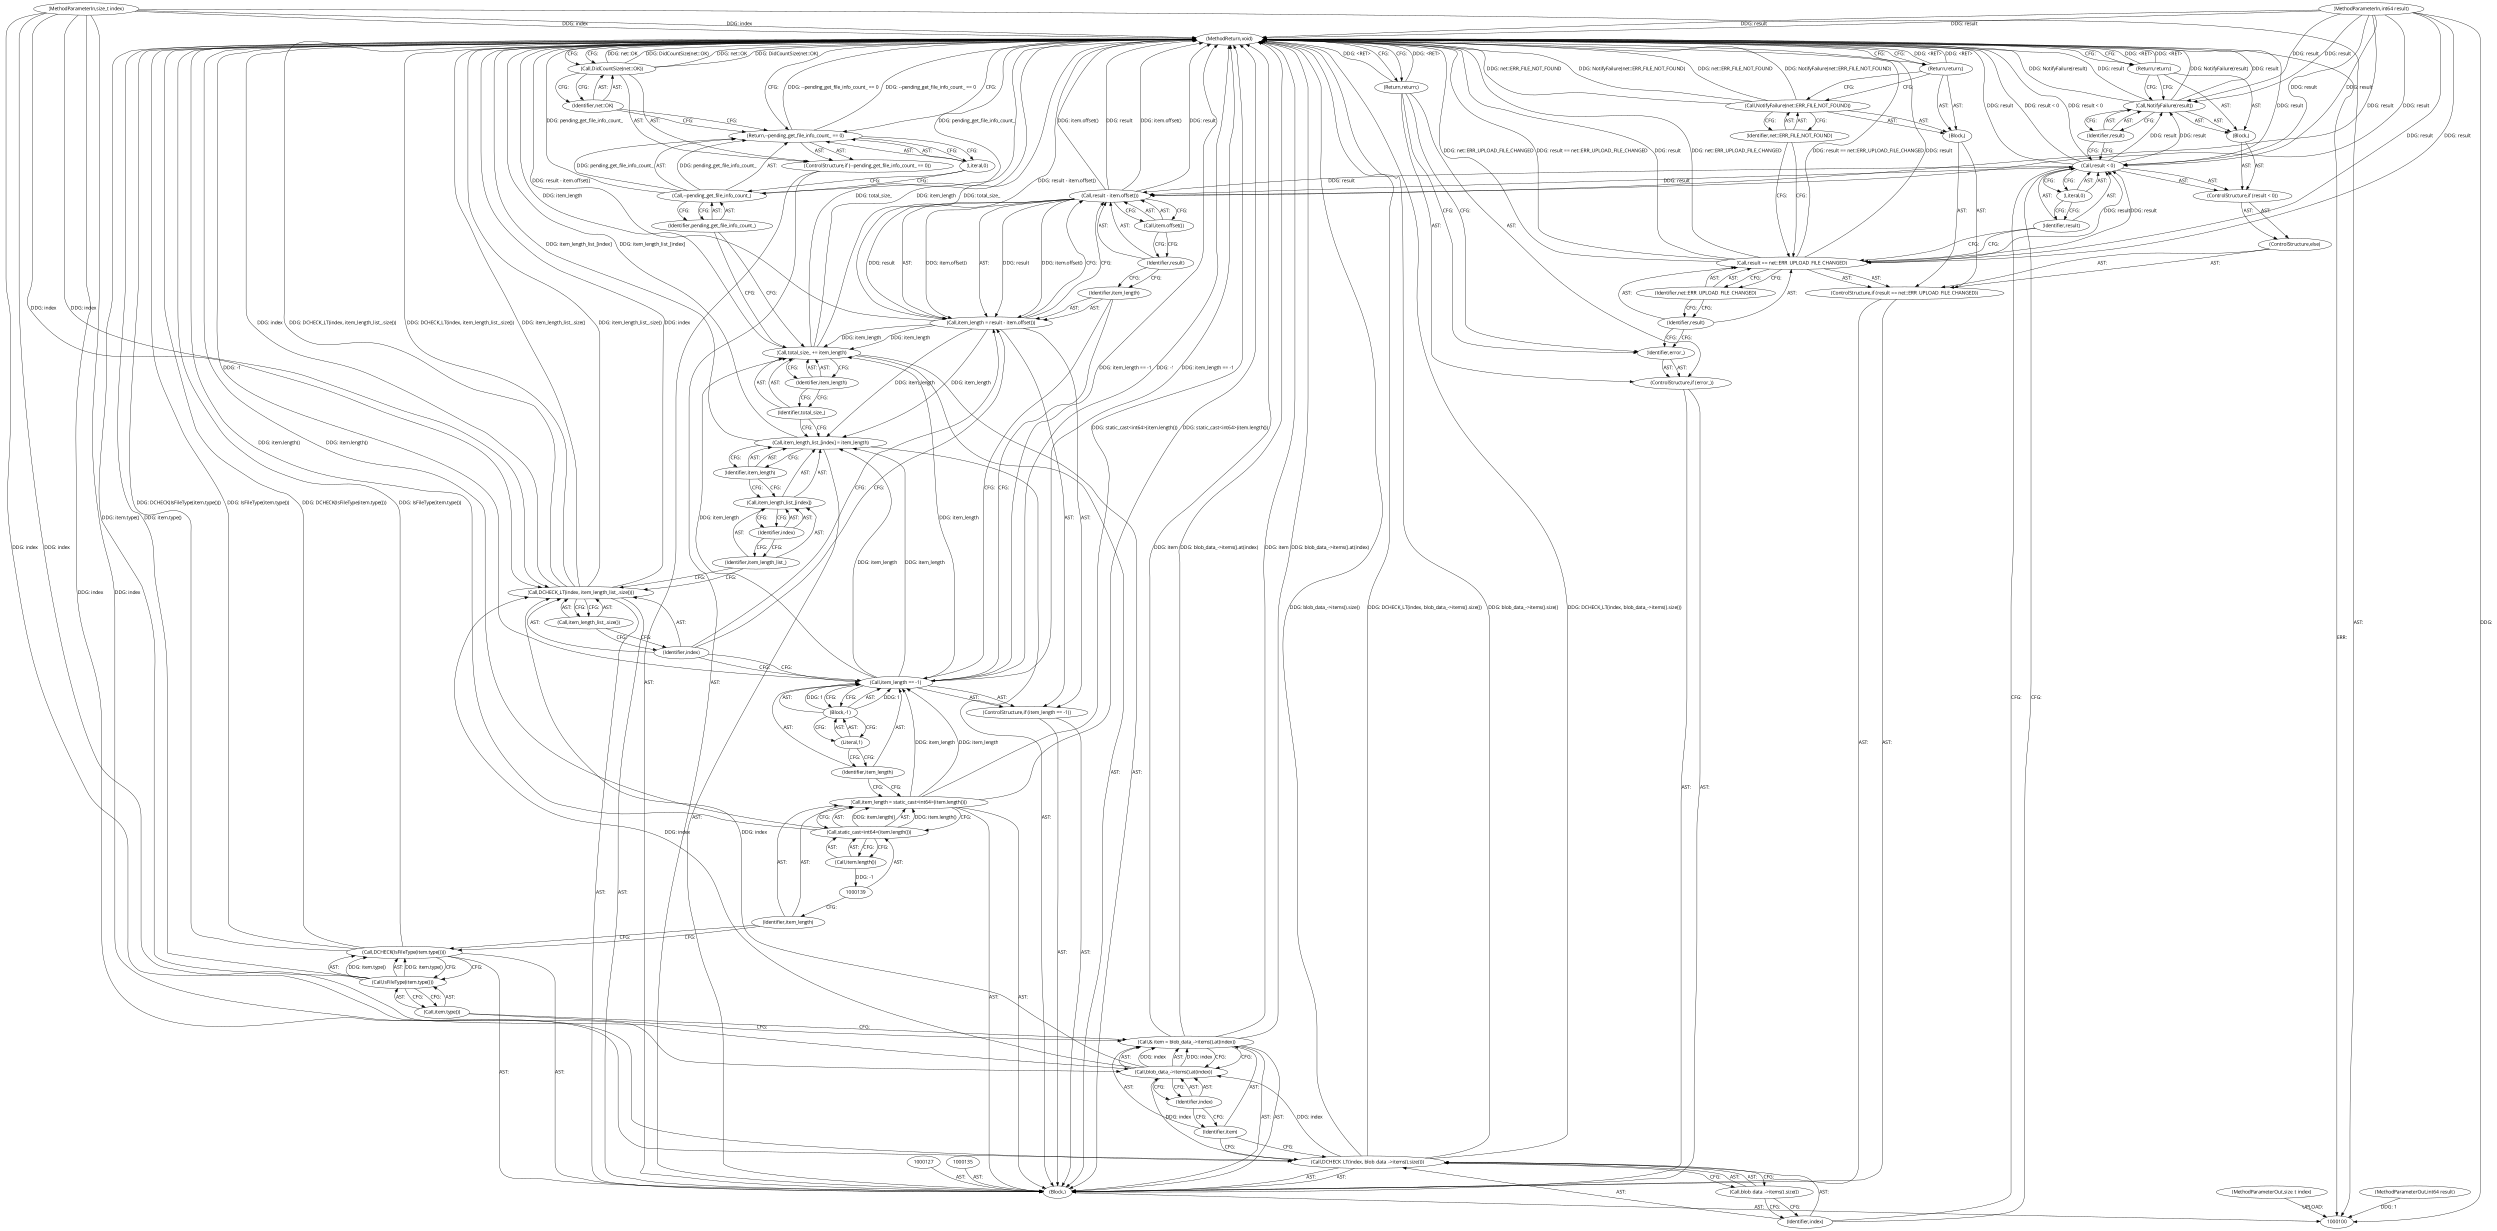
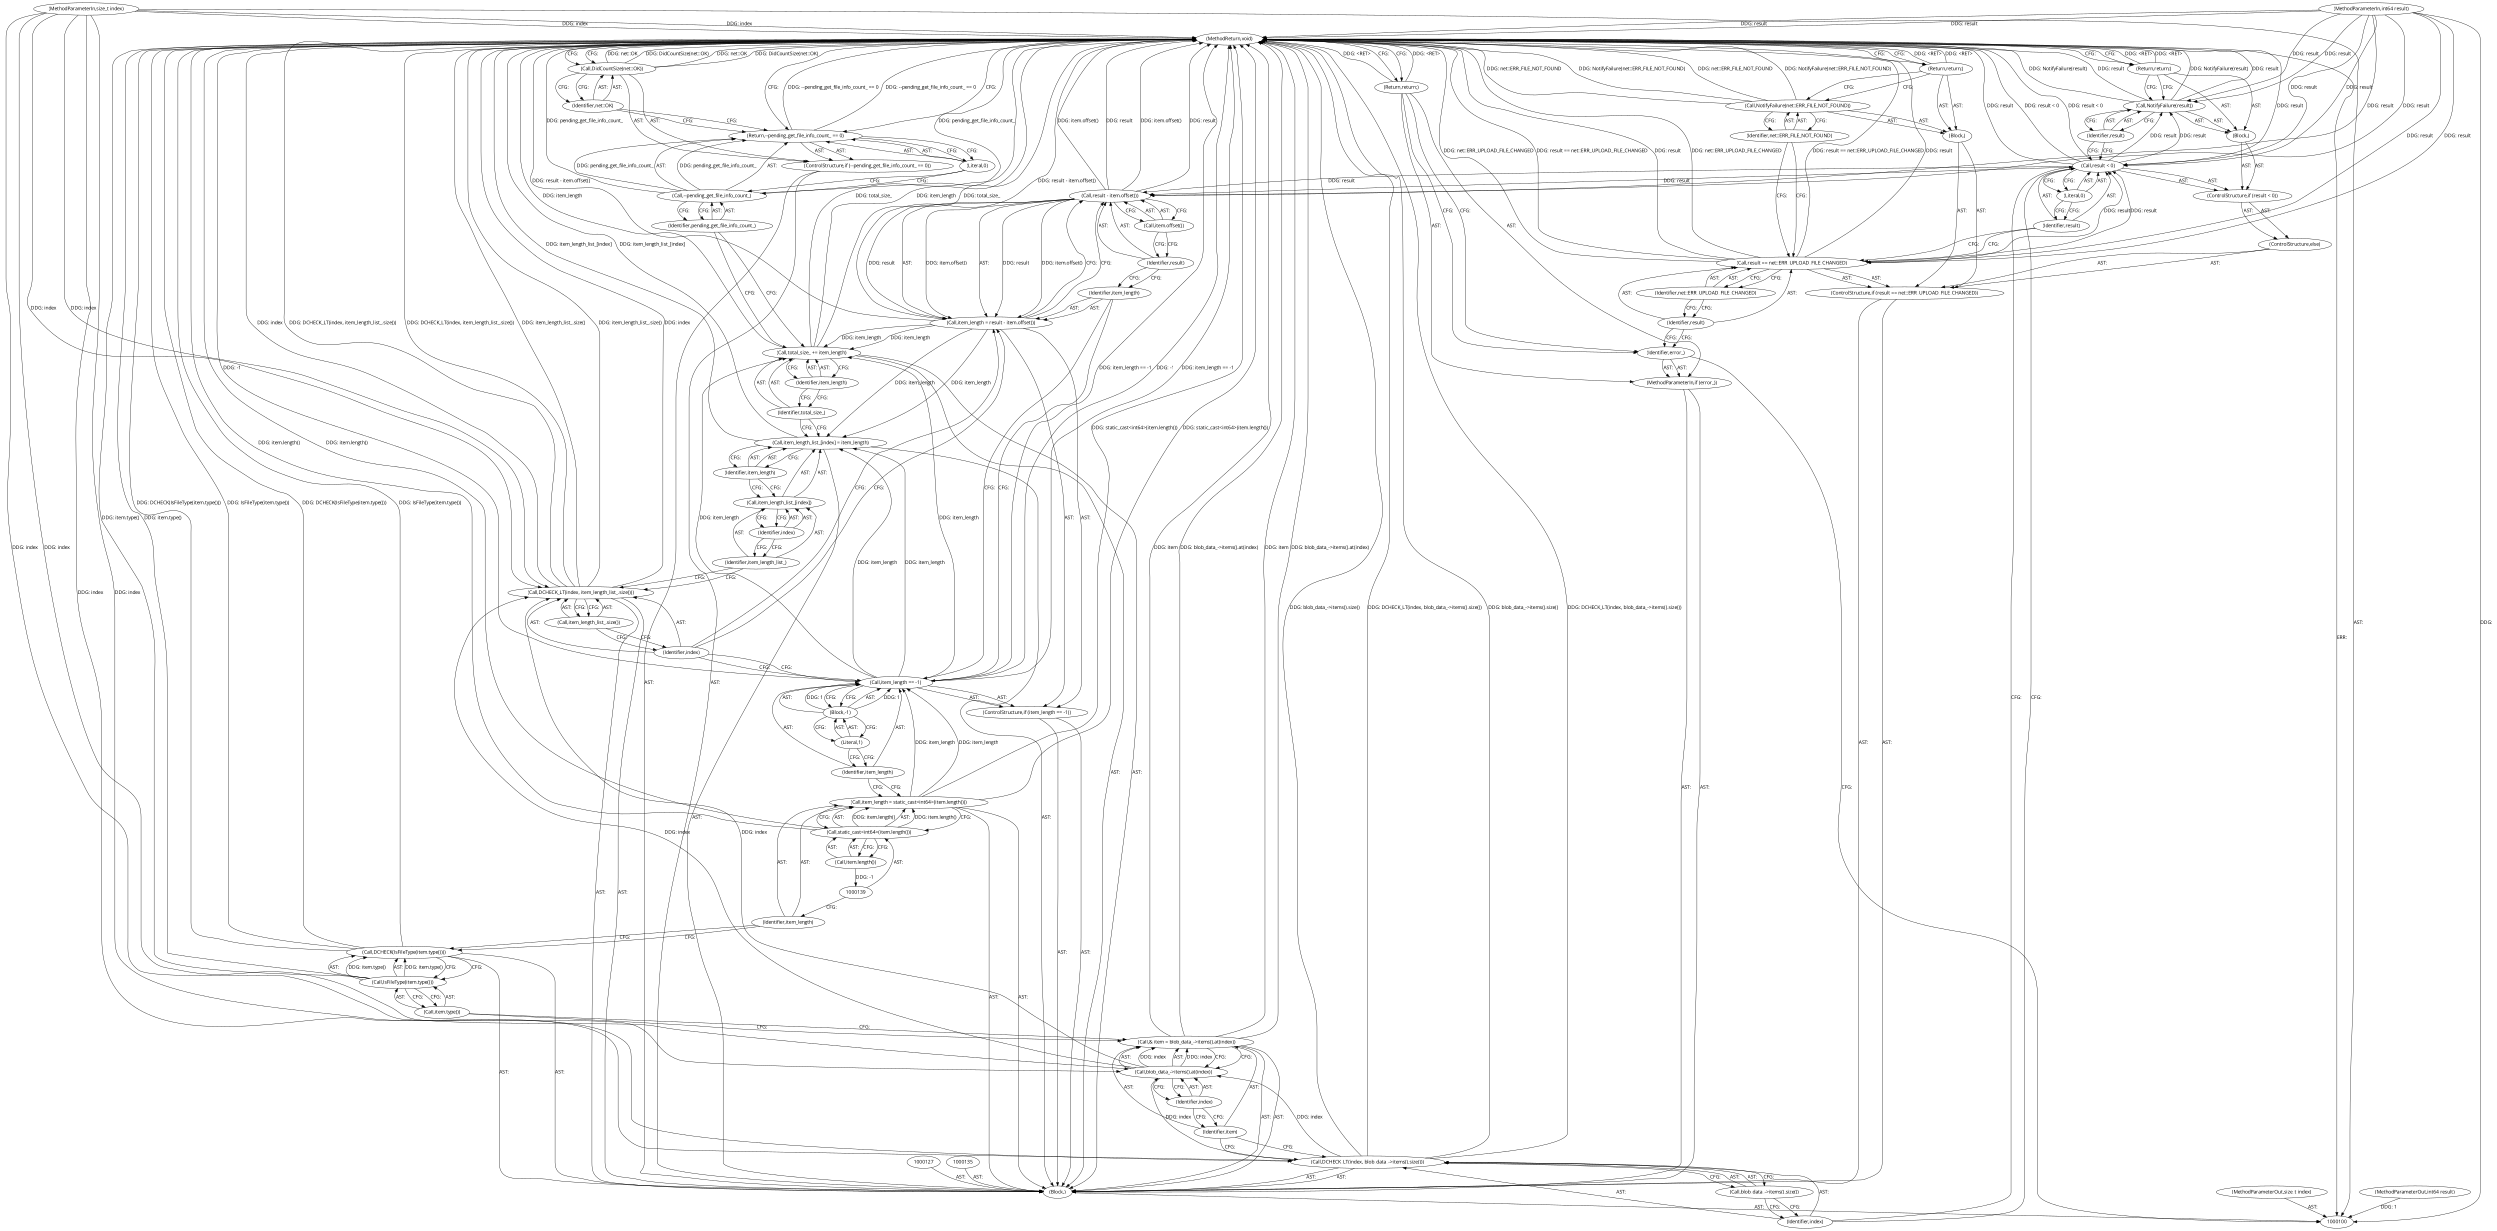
node "(ControlStructure,if (error_))": label "(ControlStructure,if (error_))" -> "(MethodParameterIn,if (error_))"
edge "(Identifier,error_)" -> "1000100": added, label "CFG:"
edge "(MethodParameterOut,size_t index)" -> "1000100": label "UPLOAD: " -> "AST: "
